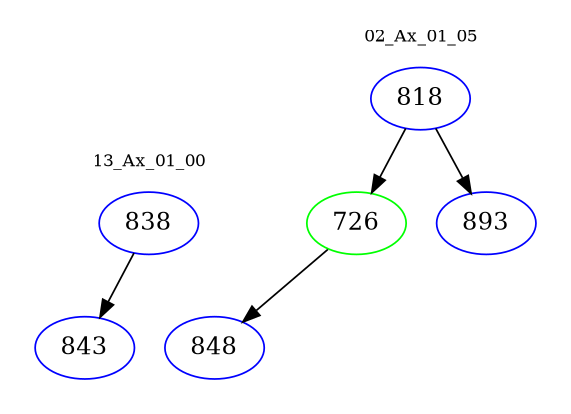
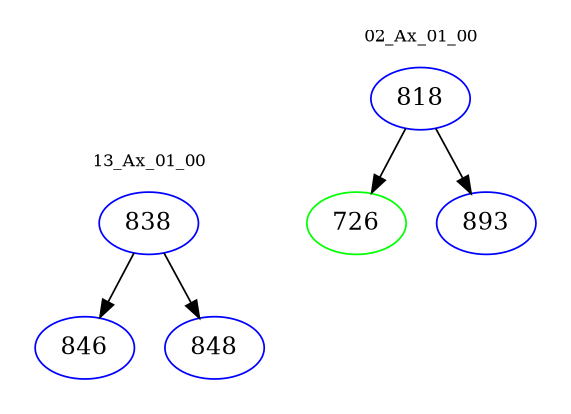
cluster "02_Ax_01_05": label "02_Ax_01_05" -> "02_Ax_01_00"
edge "726" -> "848": now "838" -> "848"
node "843": label "843" -> "846"
